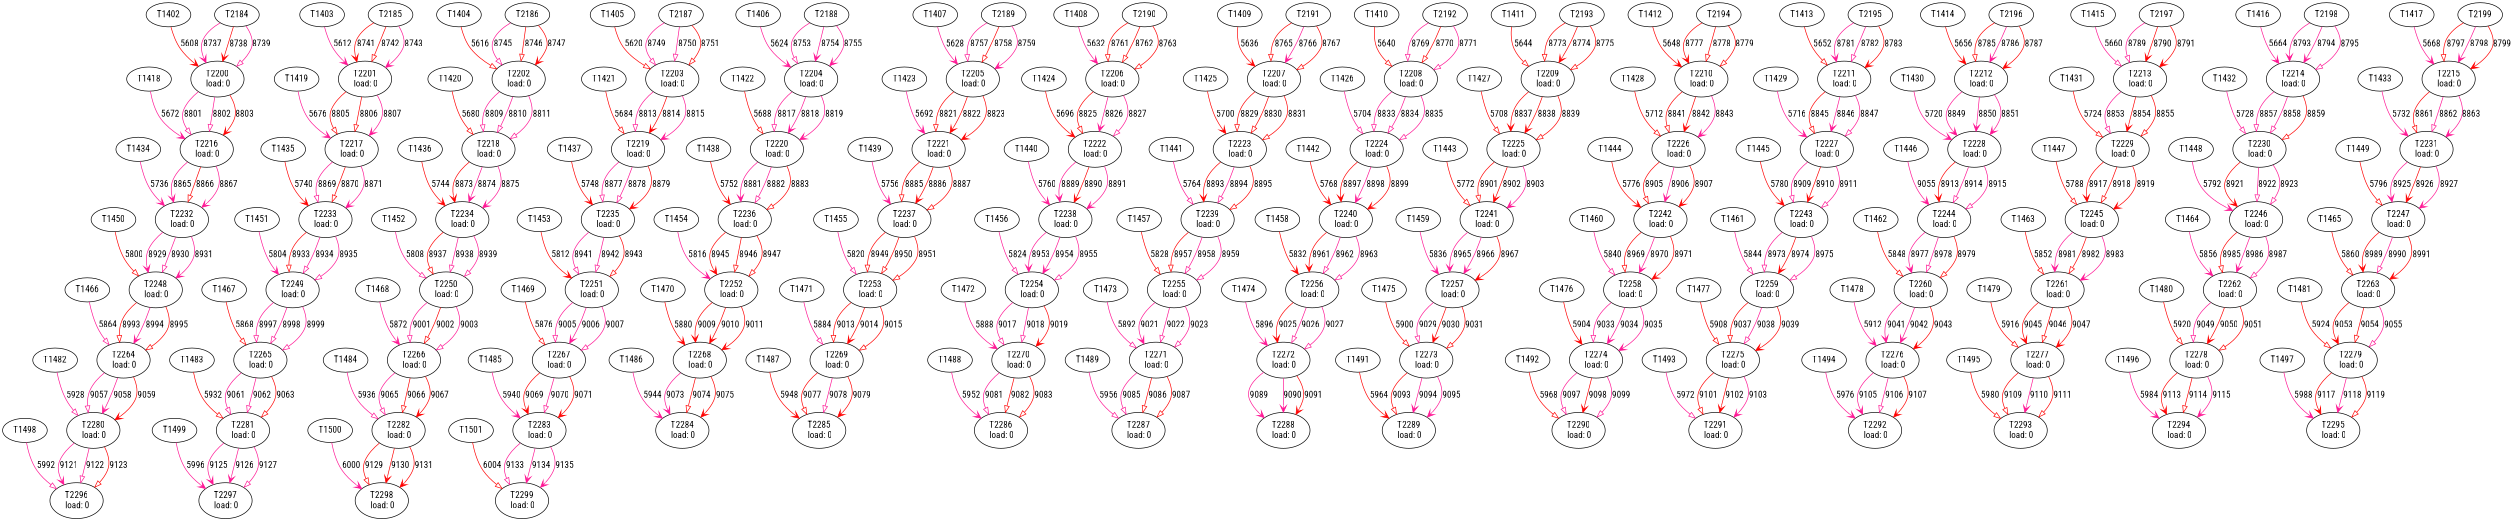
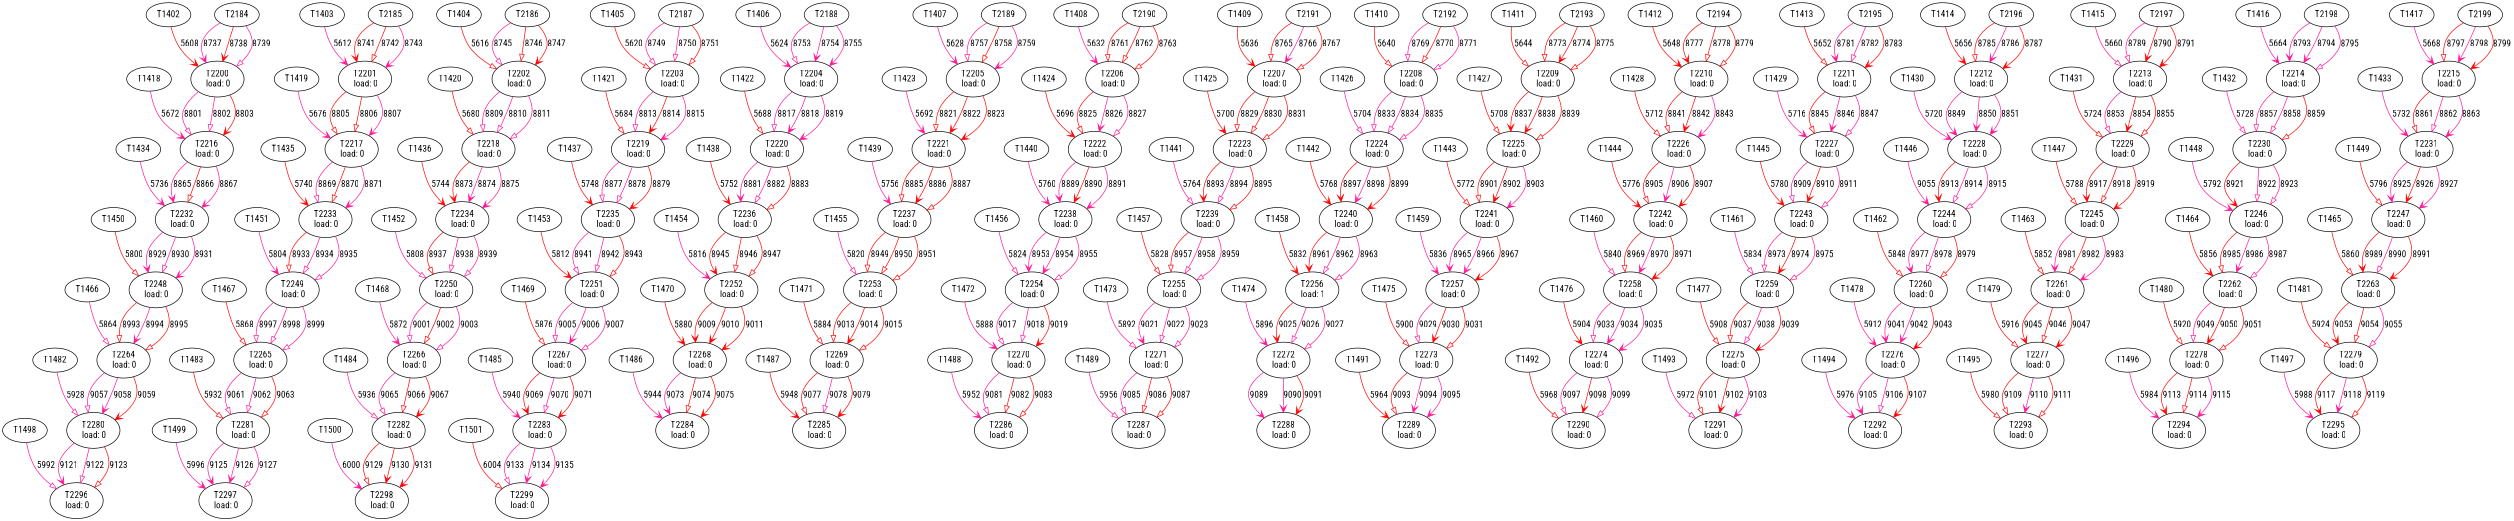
edge "T1464" -> "T2262 load: 0": color deeppink -> red
edge "T1461" -> "T2259 load: 0": label "5844" -> "5834"
node "T2256 load: 0": label "T2256 load: 0" -> "T2256 load: 1"
edge "T1471" -> "T2269 load: 0": color deeppink -> red
